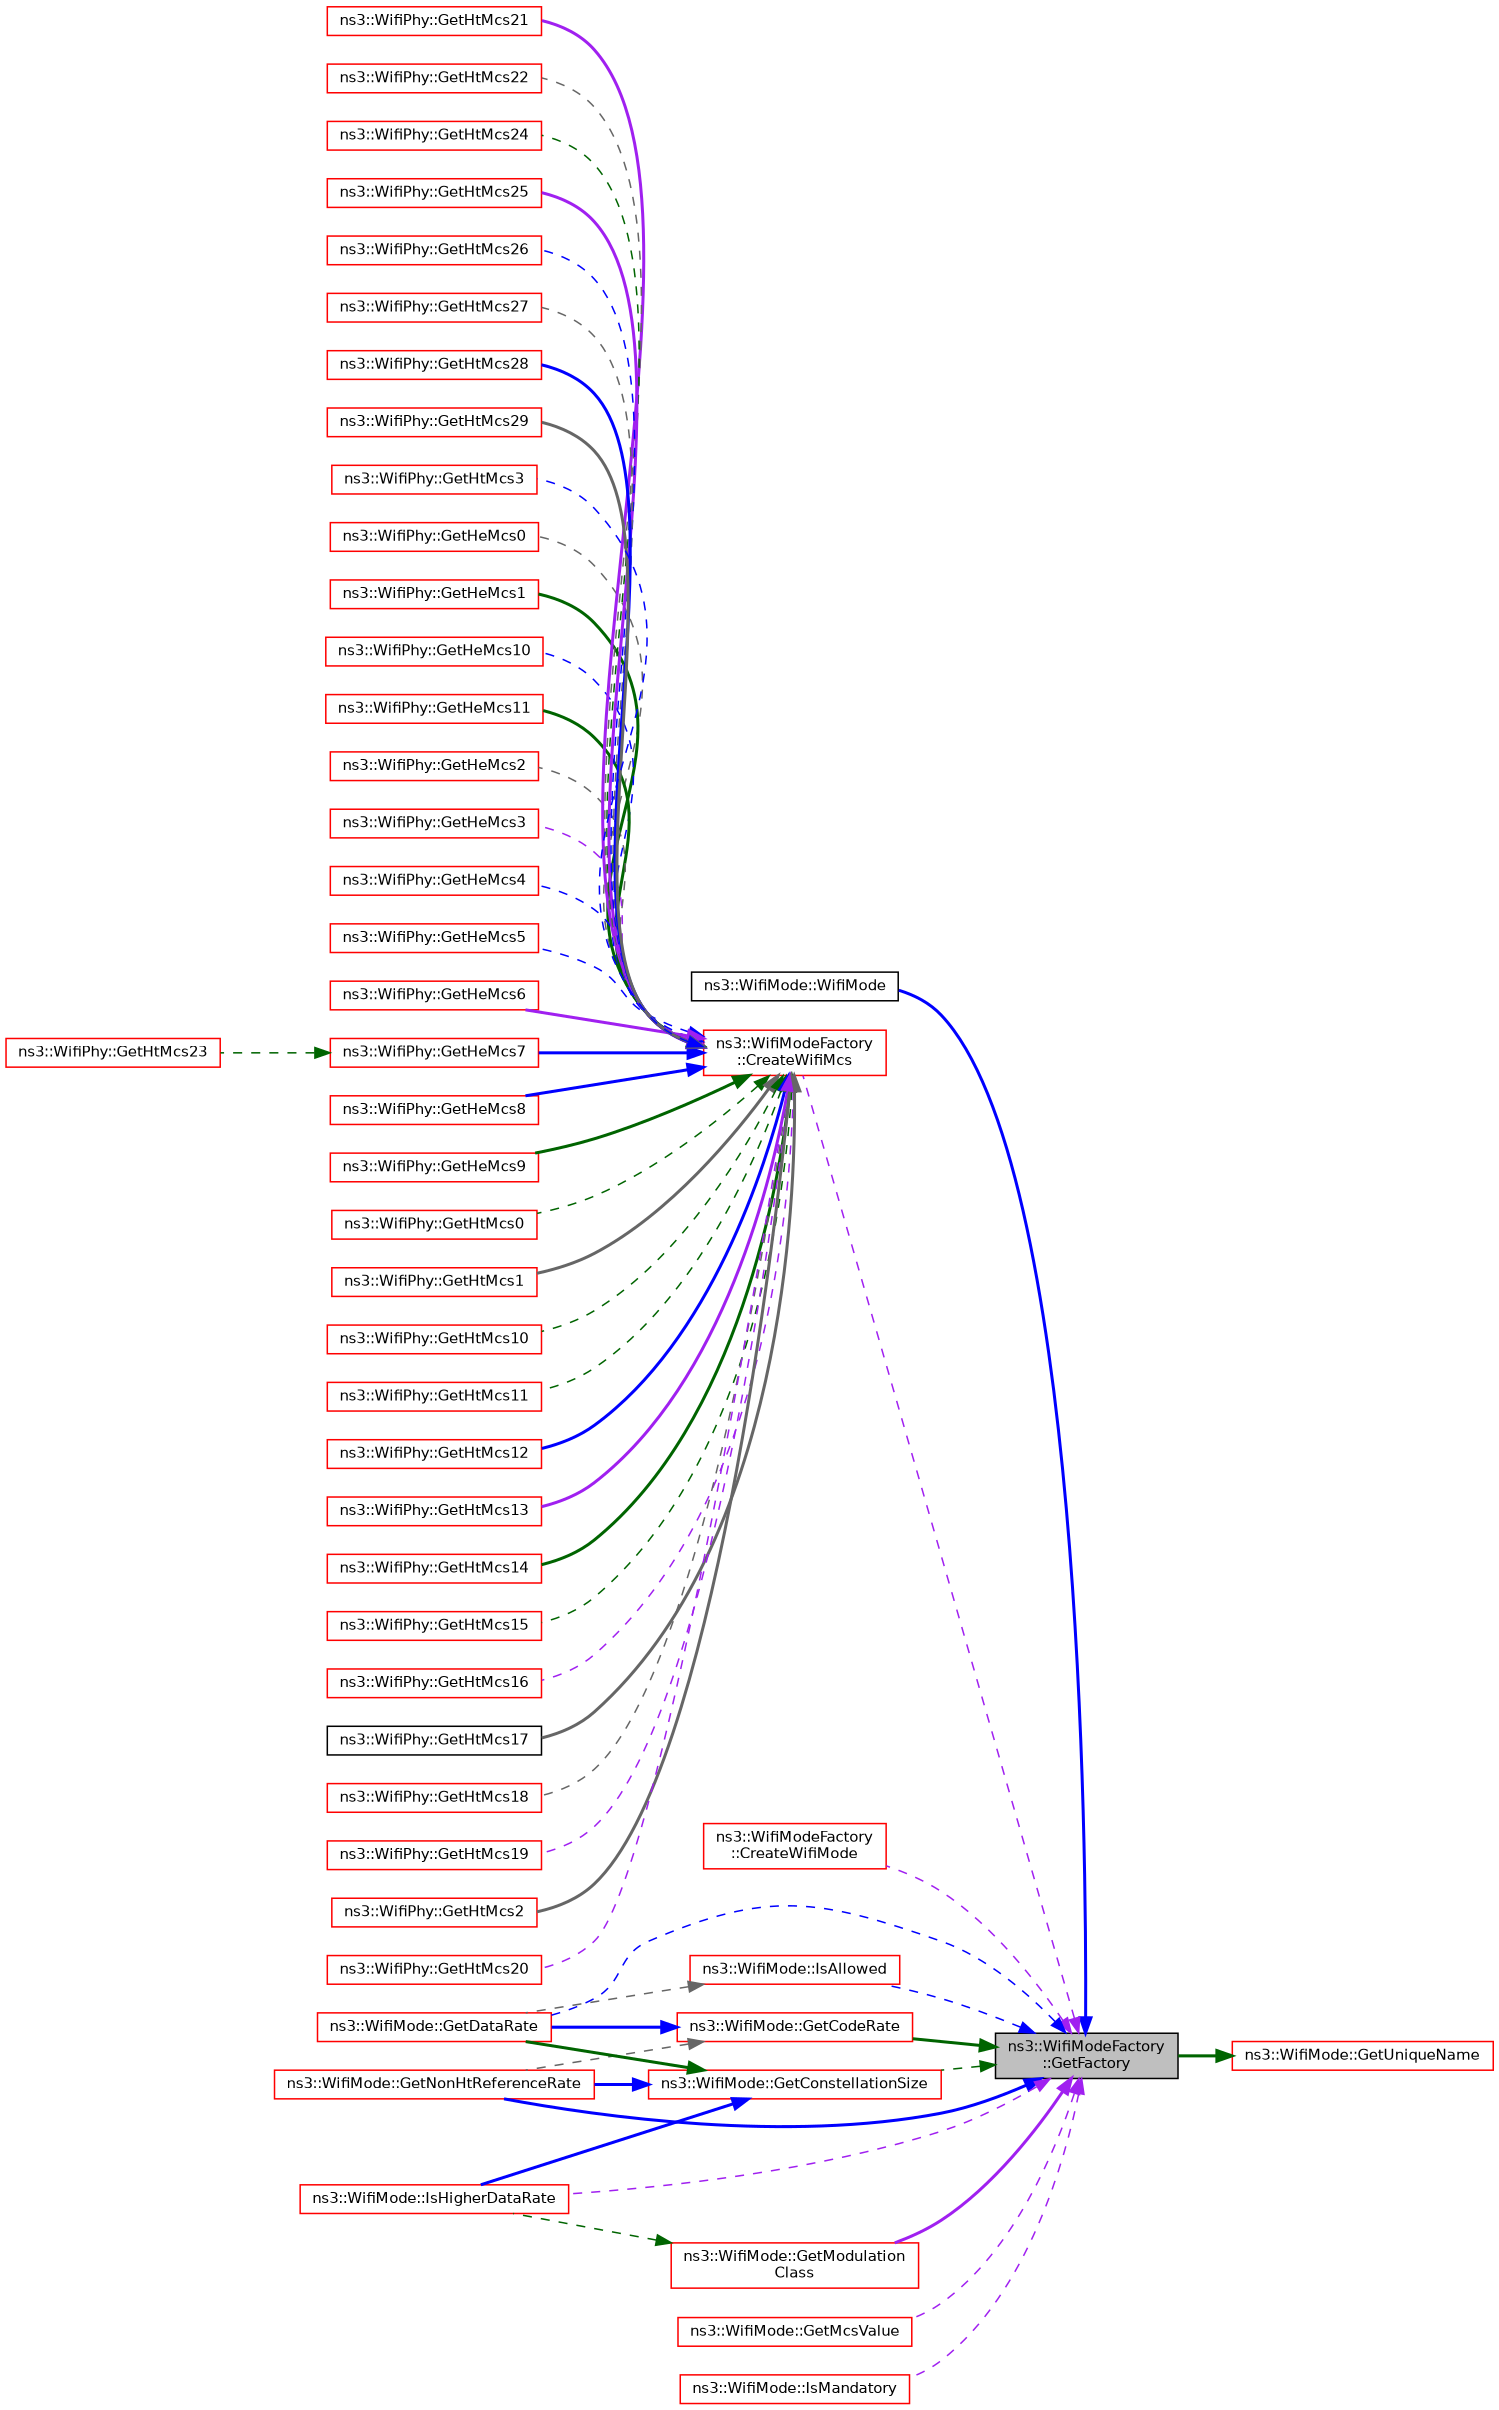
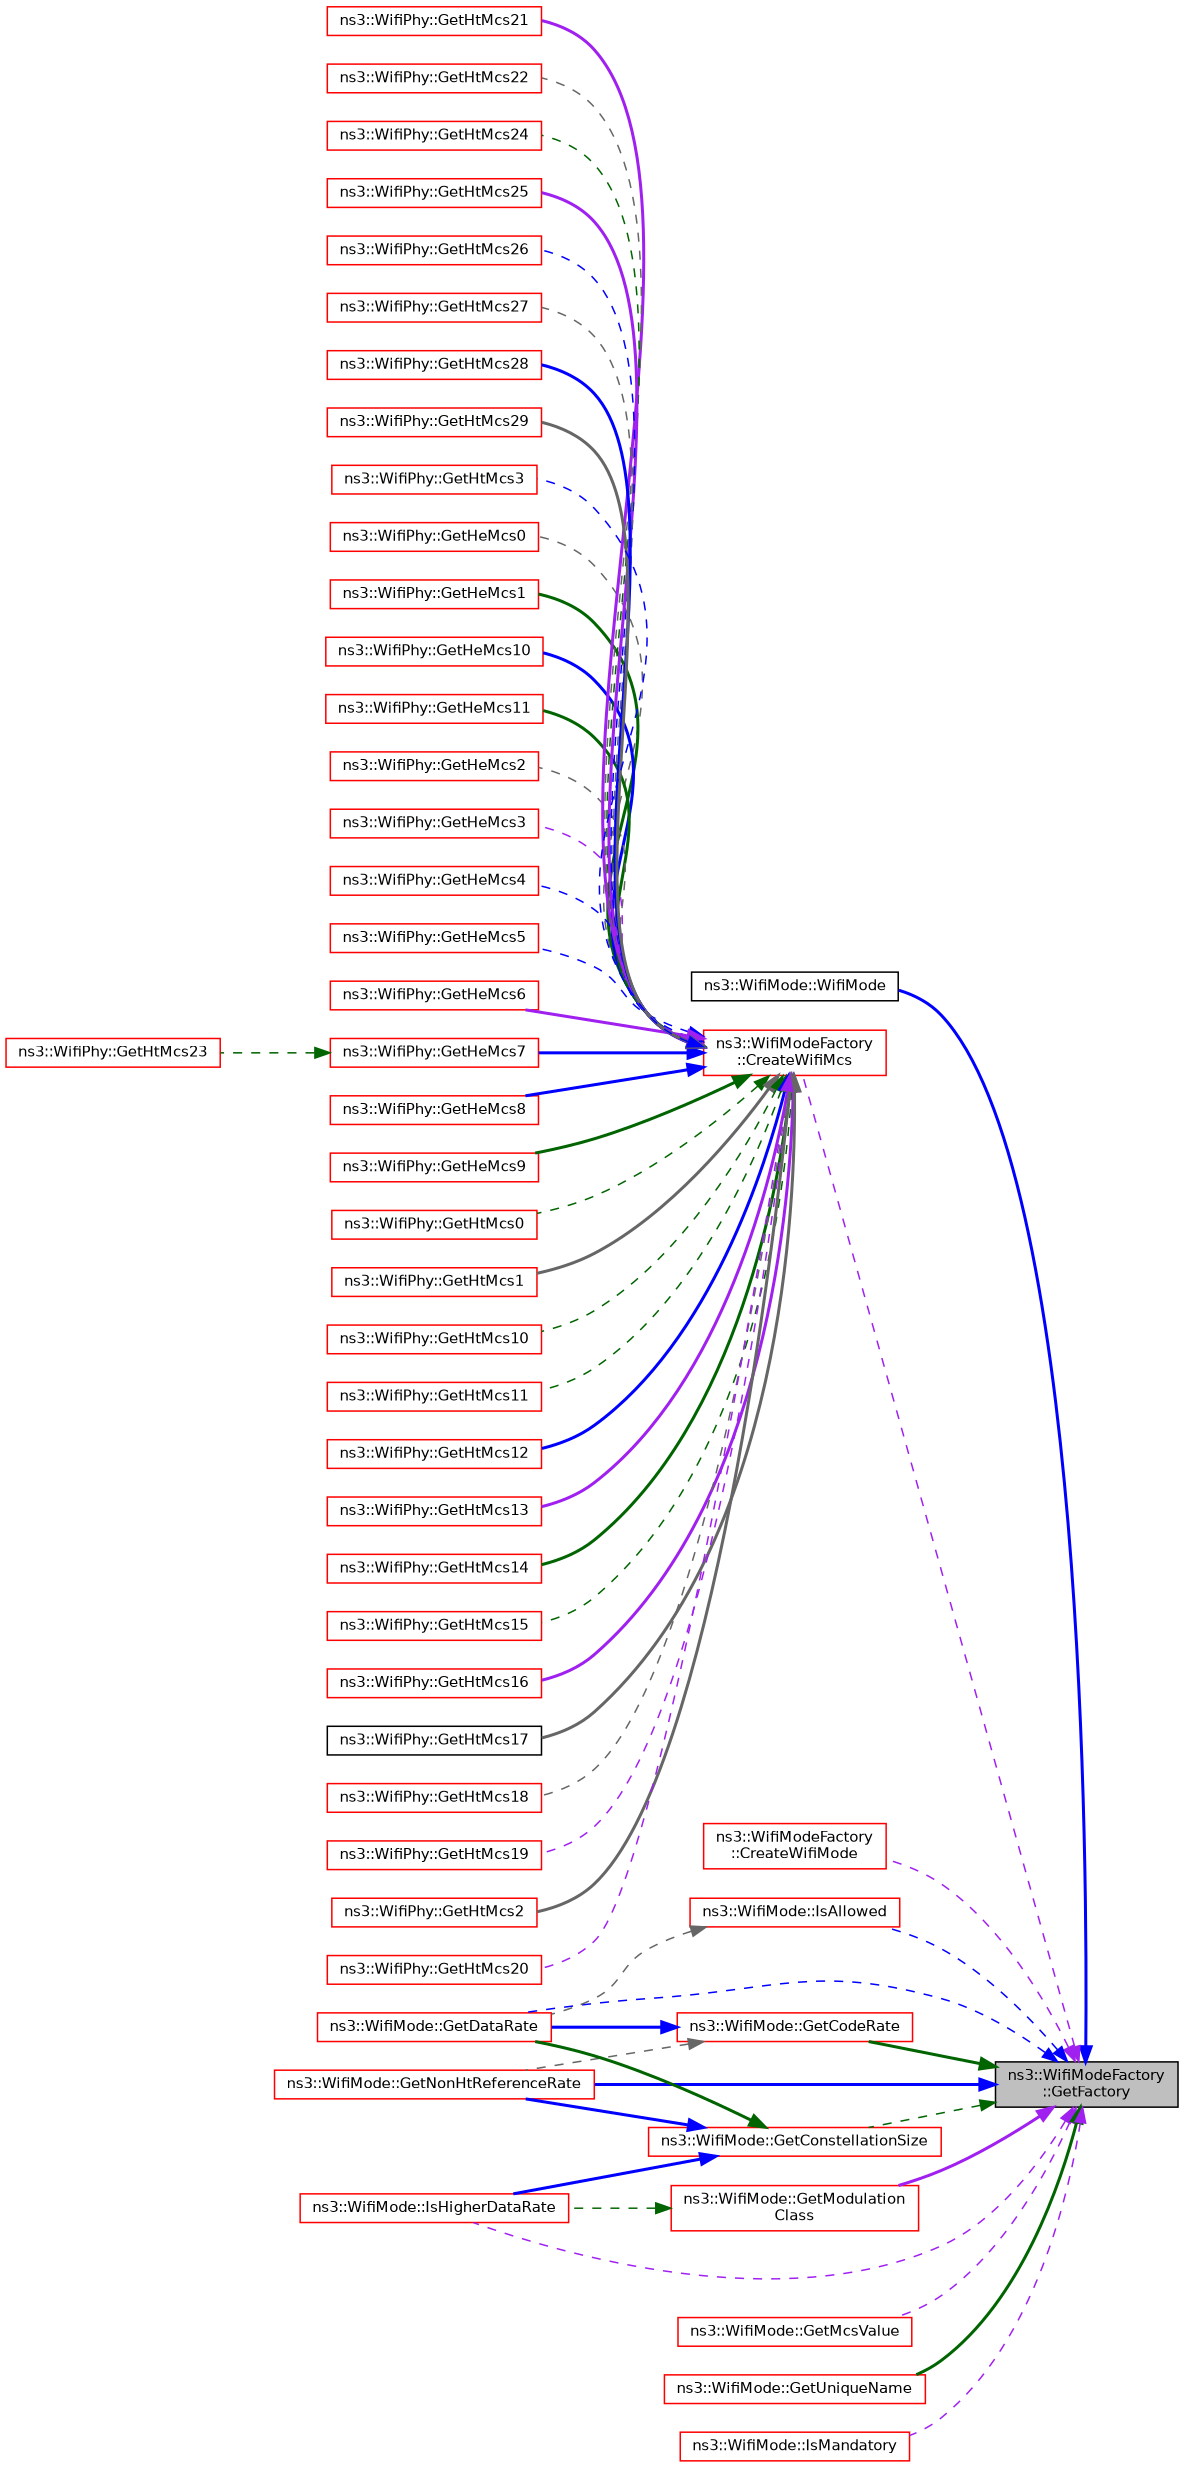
edge "ns3::WifiPhy::GetHeMcs10" -> "ns3::WifiModeFactory ::CreateWifiMcs": style dashed -> bold
edge "ns3::WifiPhy::GetHtMcs16" -> "ns3::WifiModeFactory ::CreateWifiMcs": style dashed -> bold
edge "ns3::WifiModeFactory ::GetFactory" -> "ns3::WifiMode::GetUniqueName": reversed
